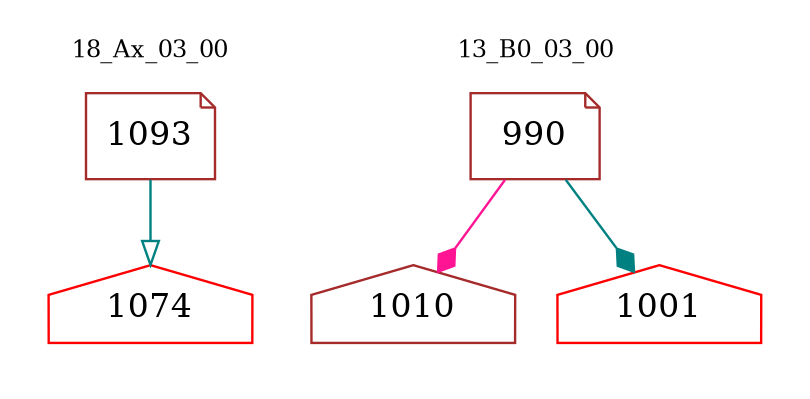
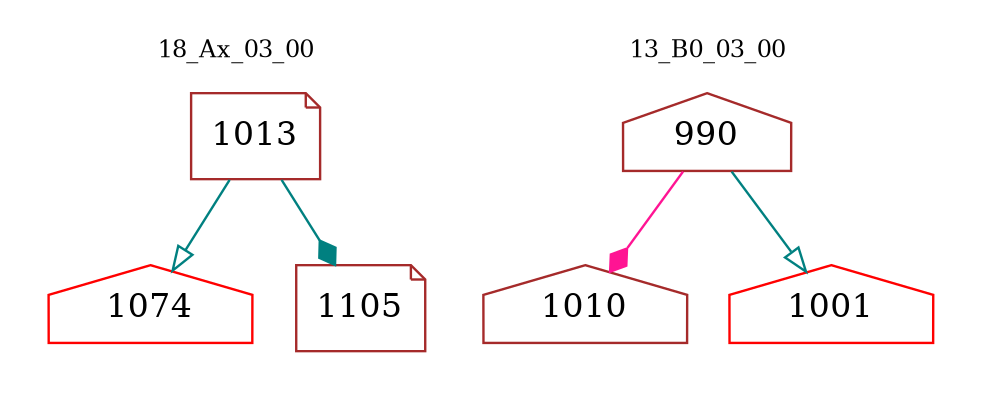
node "1093": label "1093" -> "1013"
node "990": shape note -> house
edge "990" -> "1001": arrowhead diamond -> onormal
node "1105": added
